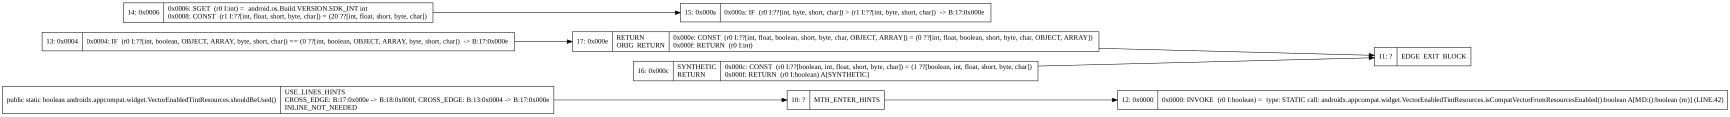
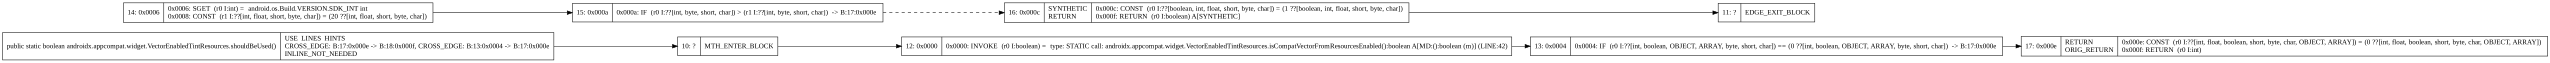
edge "15: 0x000a" -> "16: 0x000c": added
edge "12: 0x0000" -> "13: 0x0004": added
edge "17: 0x000e" -> "11: ?": removed
node "10: ?": text "MTH_ENTER_HINTS" -> "MTH_ENTER_BLOCK"
